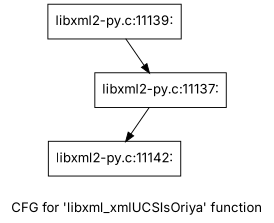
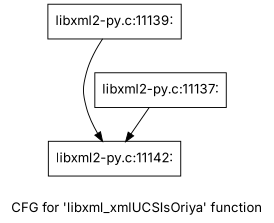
edge "libxml2-py.c:11139:" -> "libxml2-py.c:11137:": now "libxml2-py.c:11139:" -> "libxml2-py.c:11142:"
